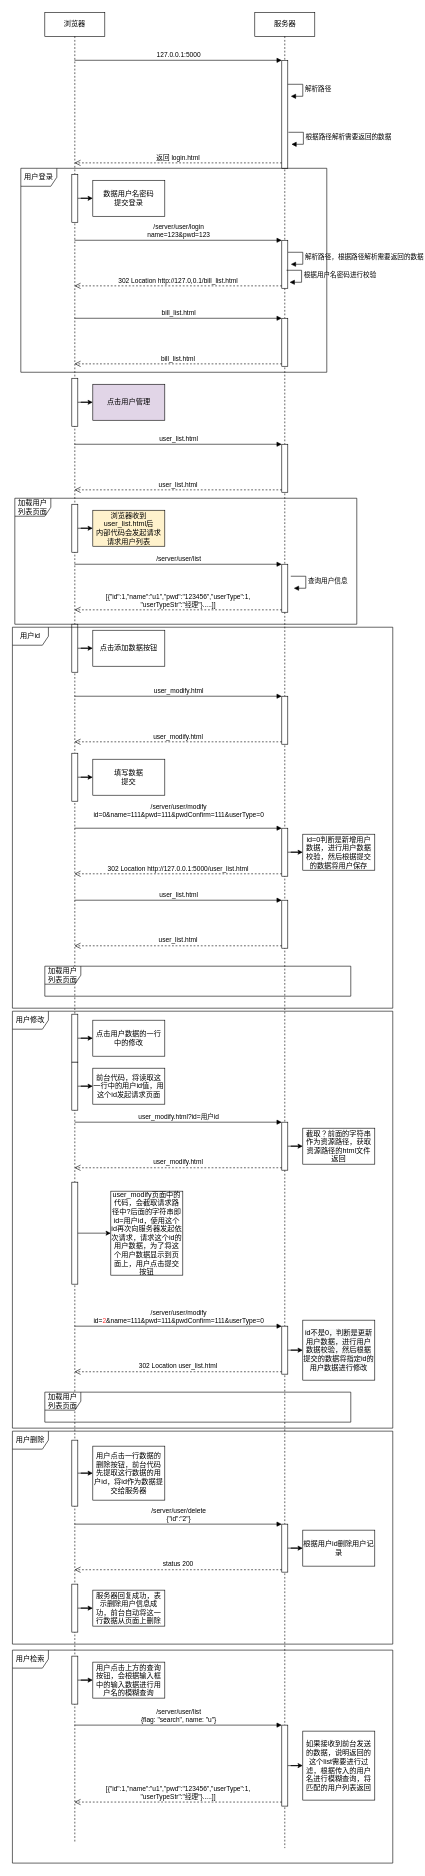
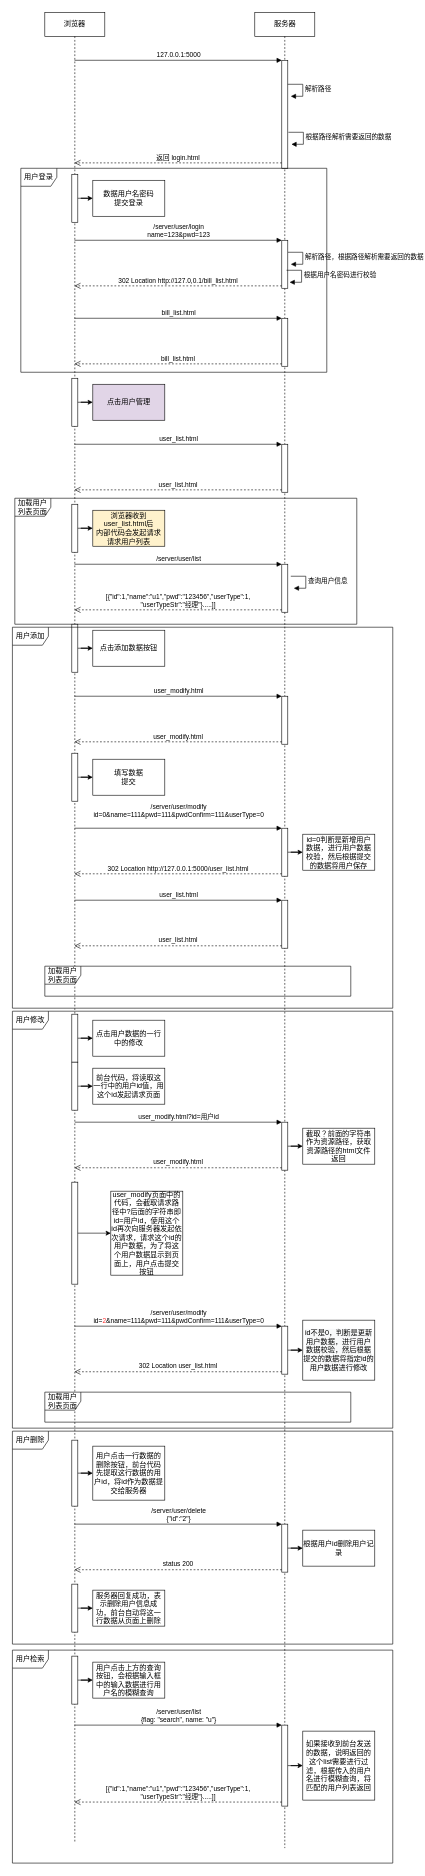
node "用户id": label "用户id" -> "用户添加"
